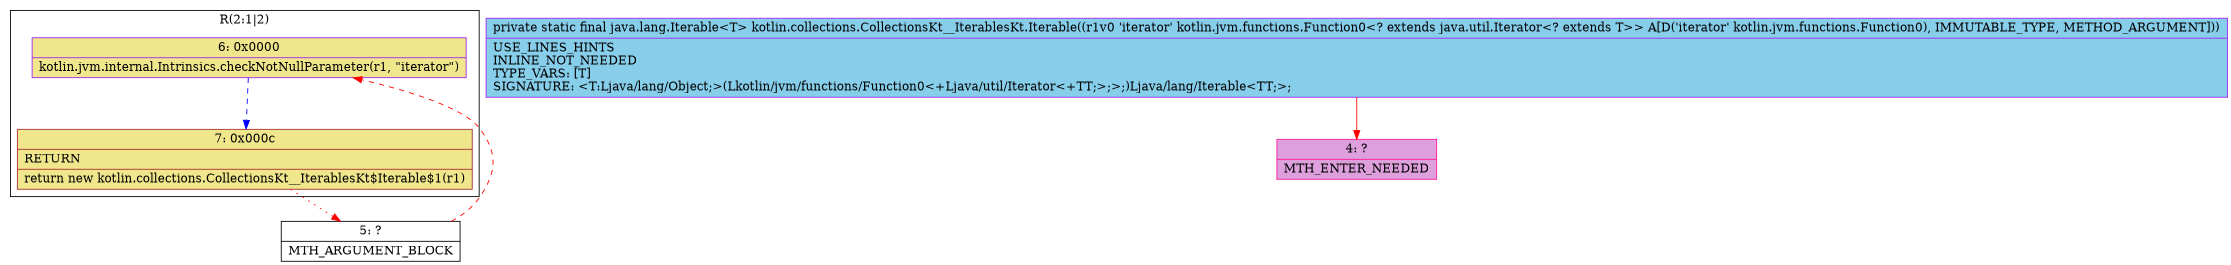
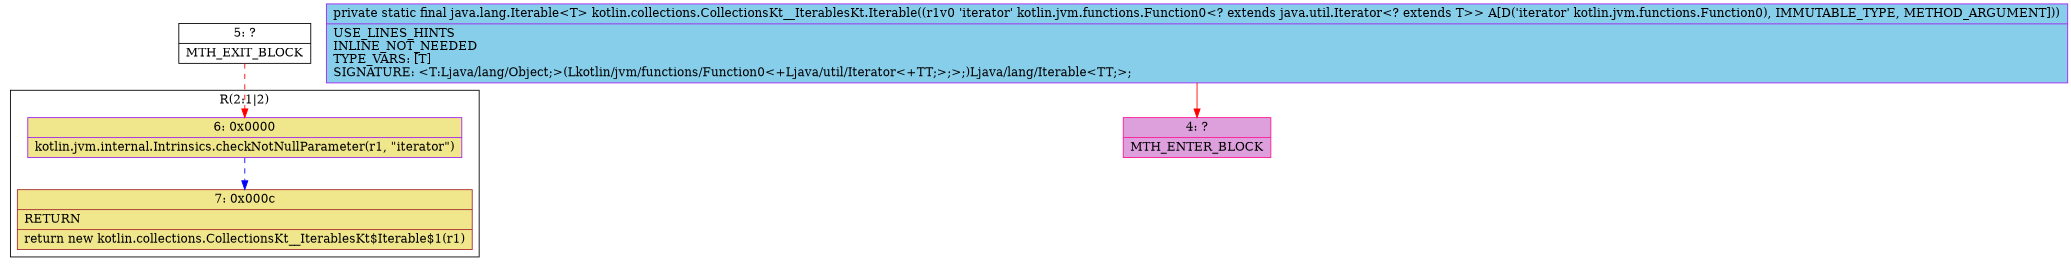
node "4: ?": text "MTH_ENTER_NEEDED" -> "MTH_ENTER_BLOCK"
edge "7: 0x000c" -> "5: ?": removed
node "5: ?": text "MTH_ARGUMENT_BLOCK" -> "MTH_EXIT_BLOCK"
